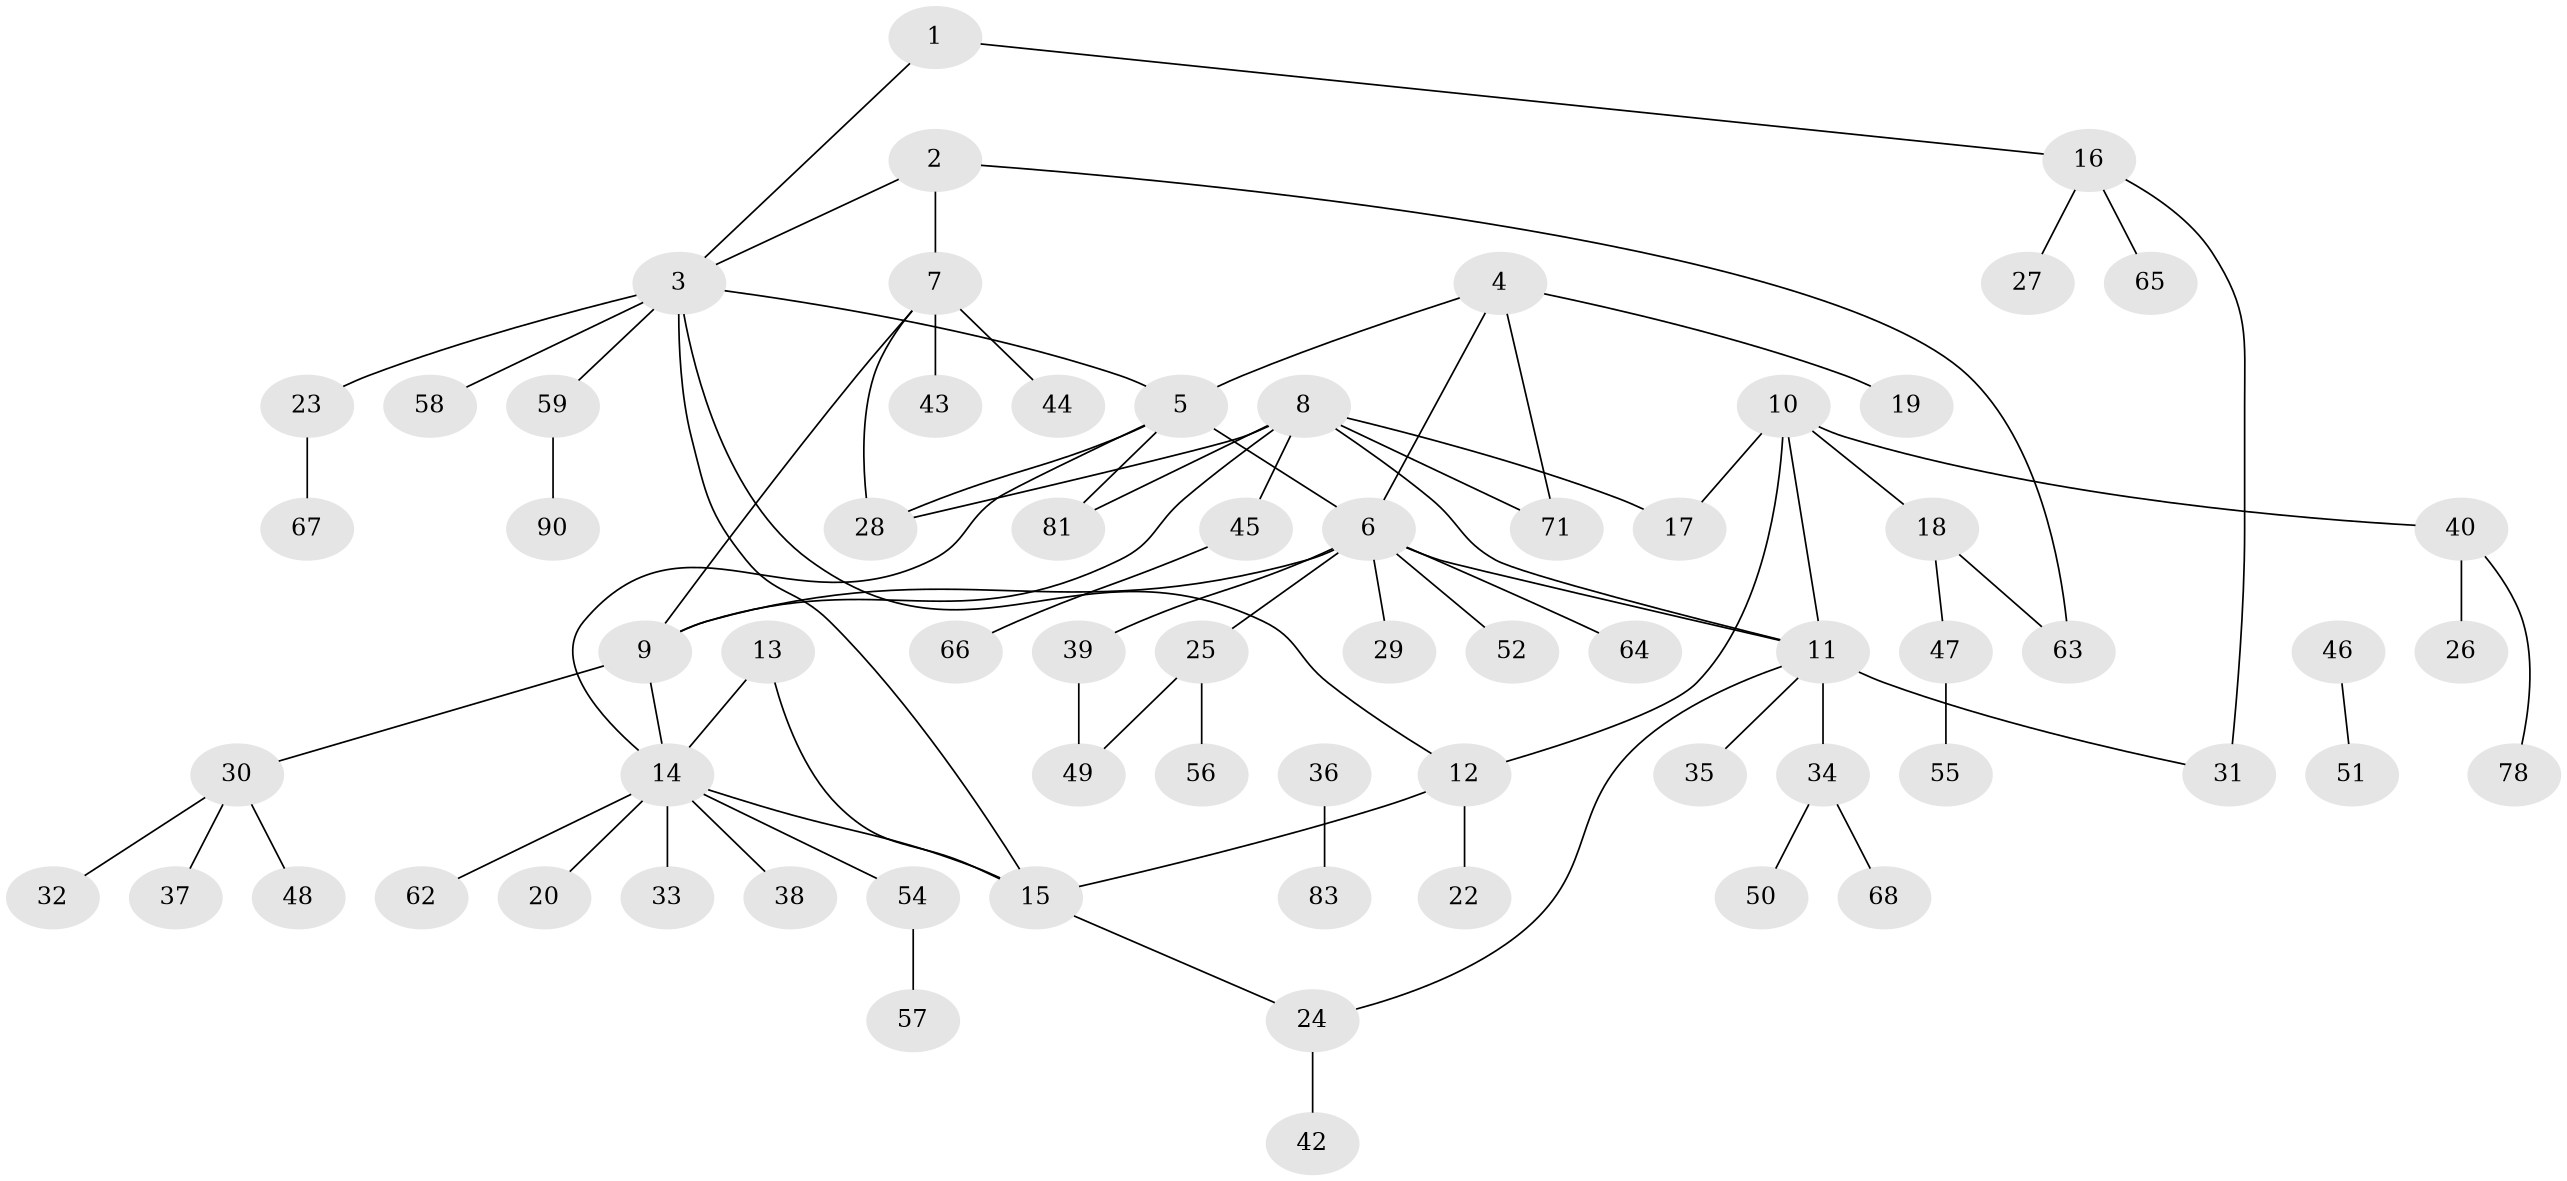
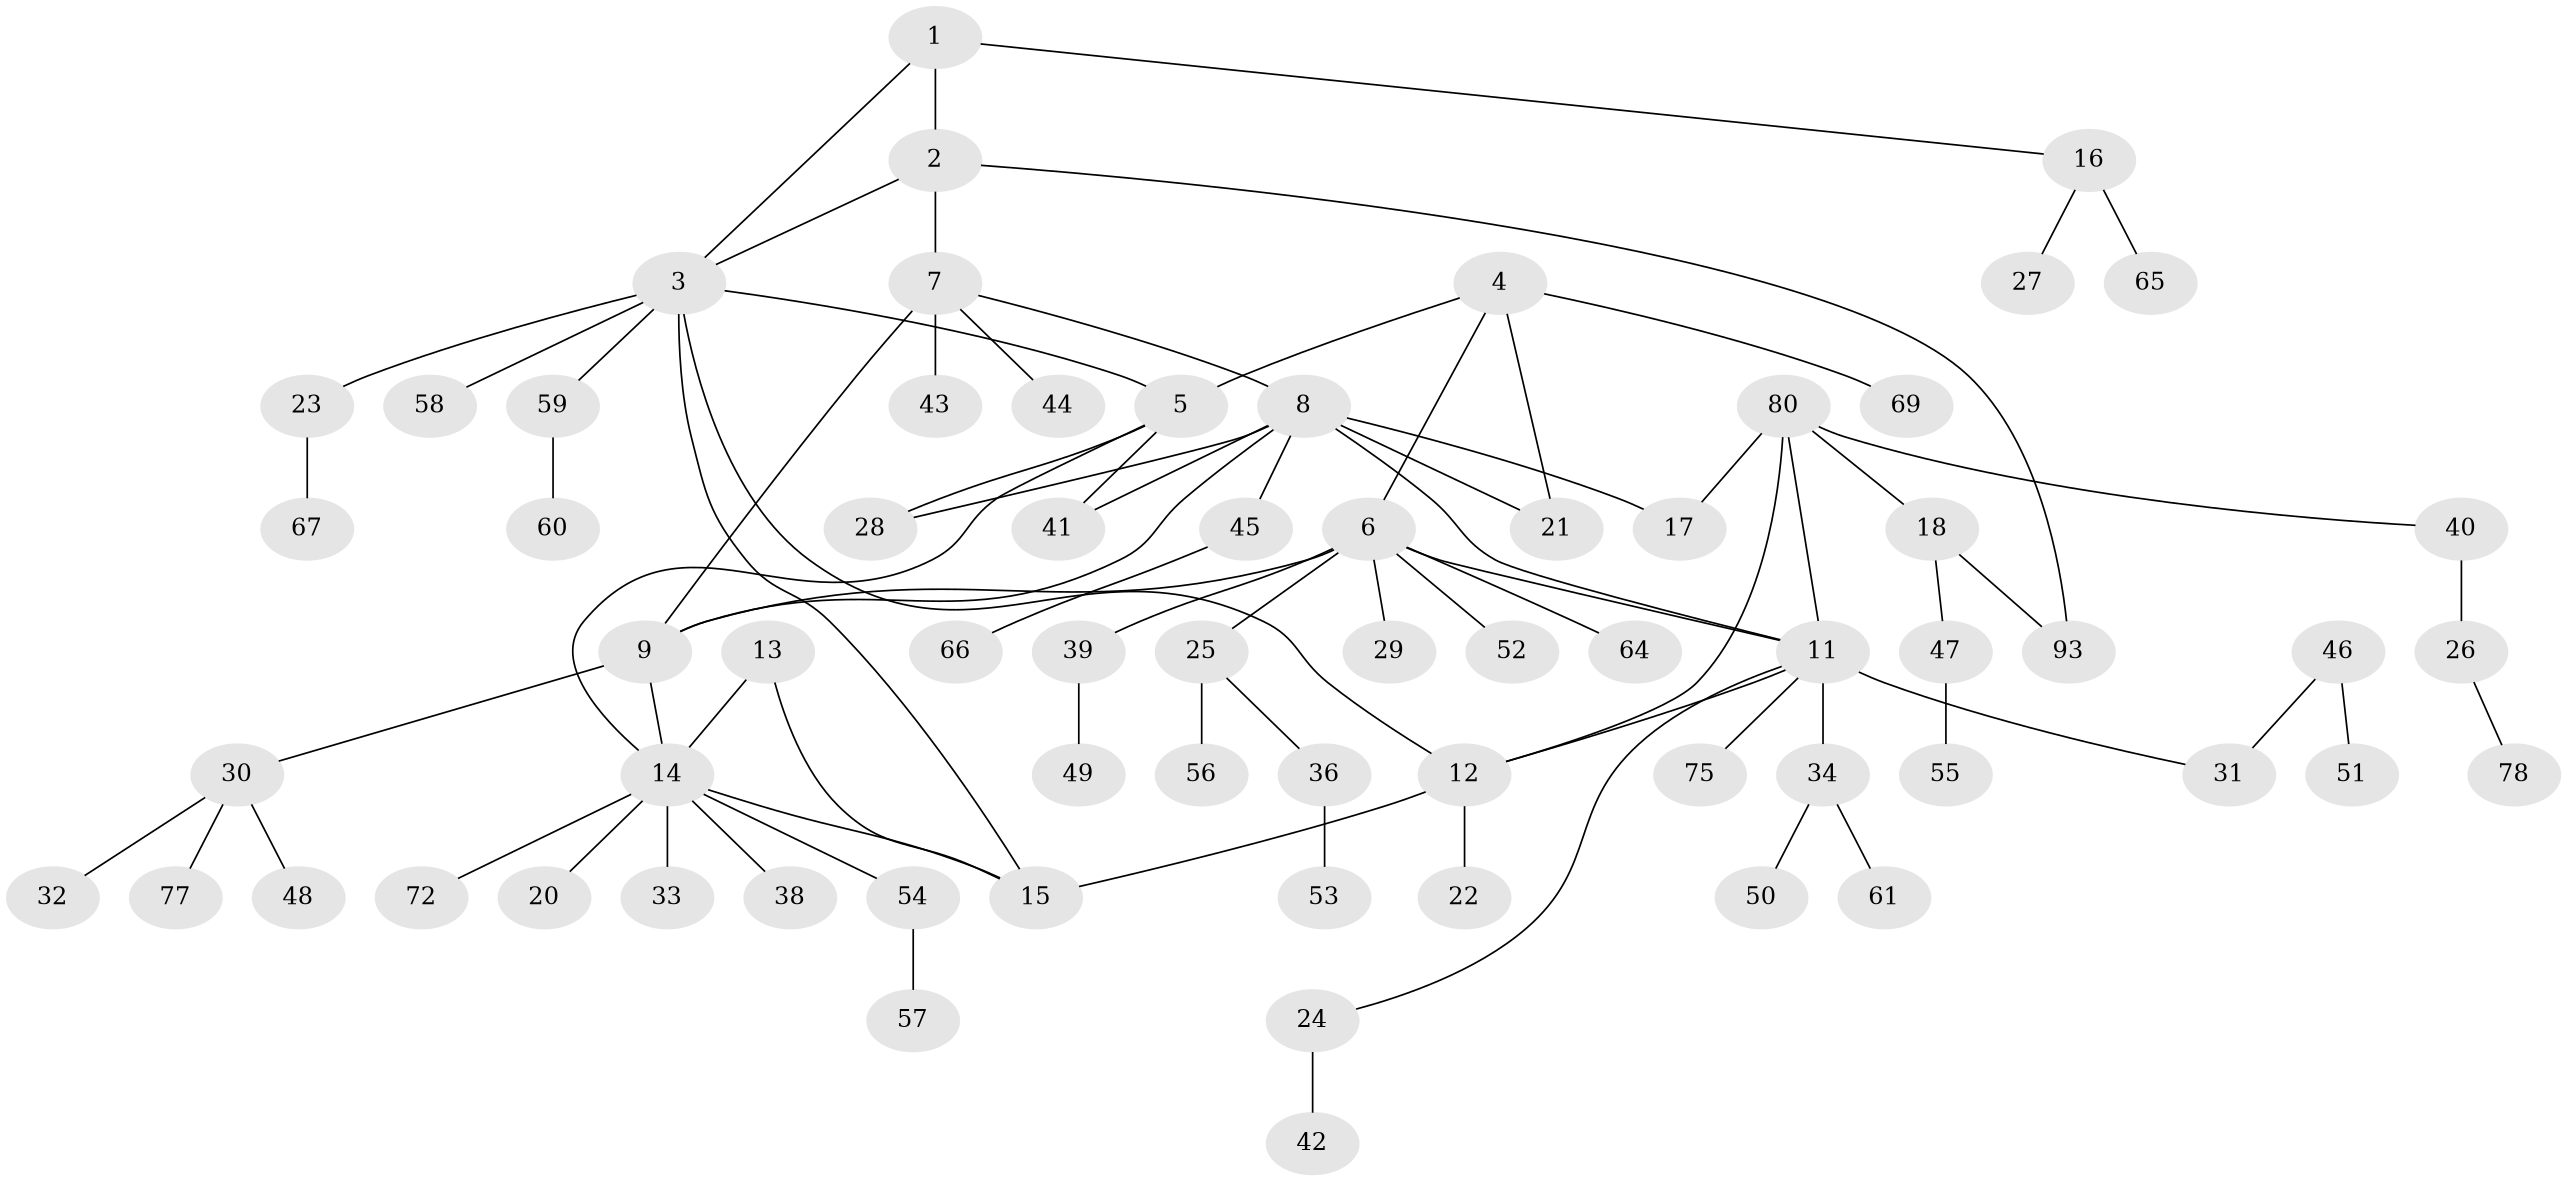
edge "1" -- "2": added
edge "7" -- "28": now "7" -- "8"
node "10": label "10" -> "80"
node "19": label "19" -> "69"
edge "16" -- "31": now "46" -- "31"
edge "5" -- "6": removed
node "90": label "90" -> "60"
node "81": label "81" -> "41"
node "71": label "71" -> "21"
edge "40" -- "78": now "26" -- "78"
node "63": label "63" -> "93"
edge "25" -- "49": now "25" -- "36"
edge "11" -- "12": added
node "35": label "35" -> "75"
node "37": label "37" -> "77"
node "62": label "62" -> "72"
node "83": label "83" -> "53"
node "68": label "68" -> "61"
edge "15" -- "24": removed
